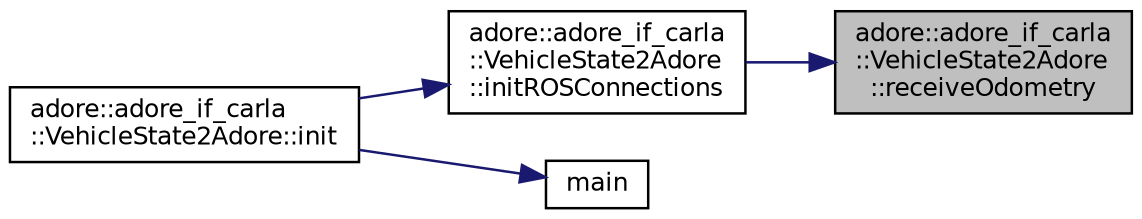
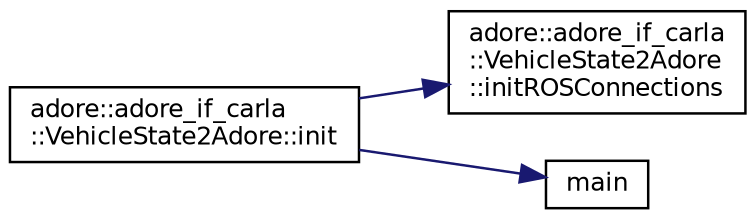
node "adore::adore_if_carla ::VehicleState2Adore ::receiveOdometry": removed
